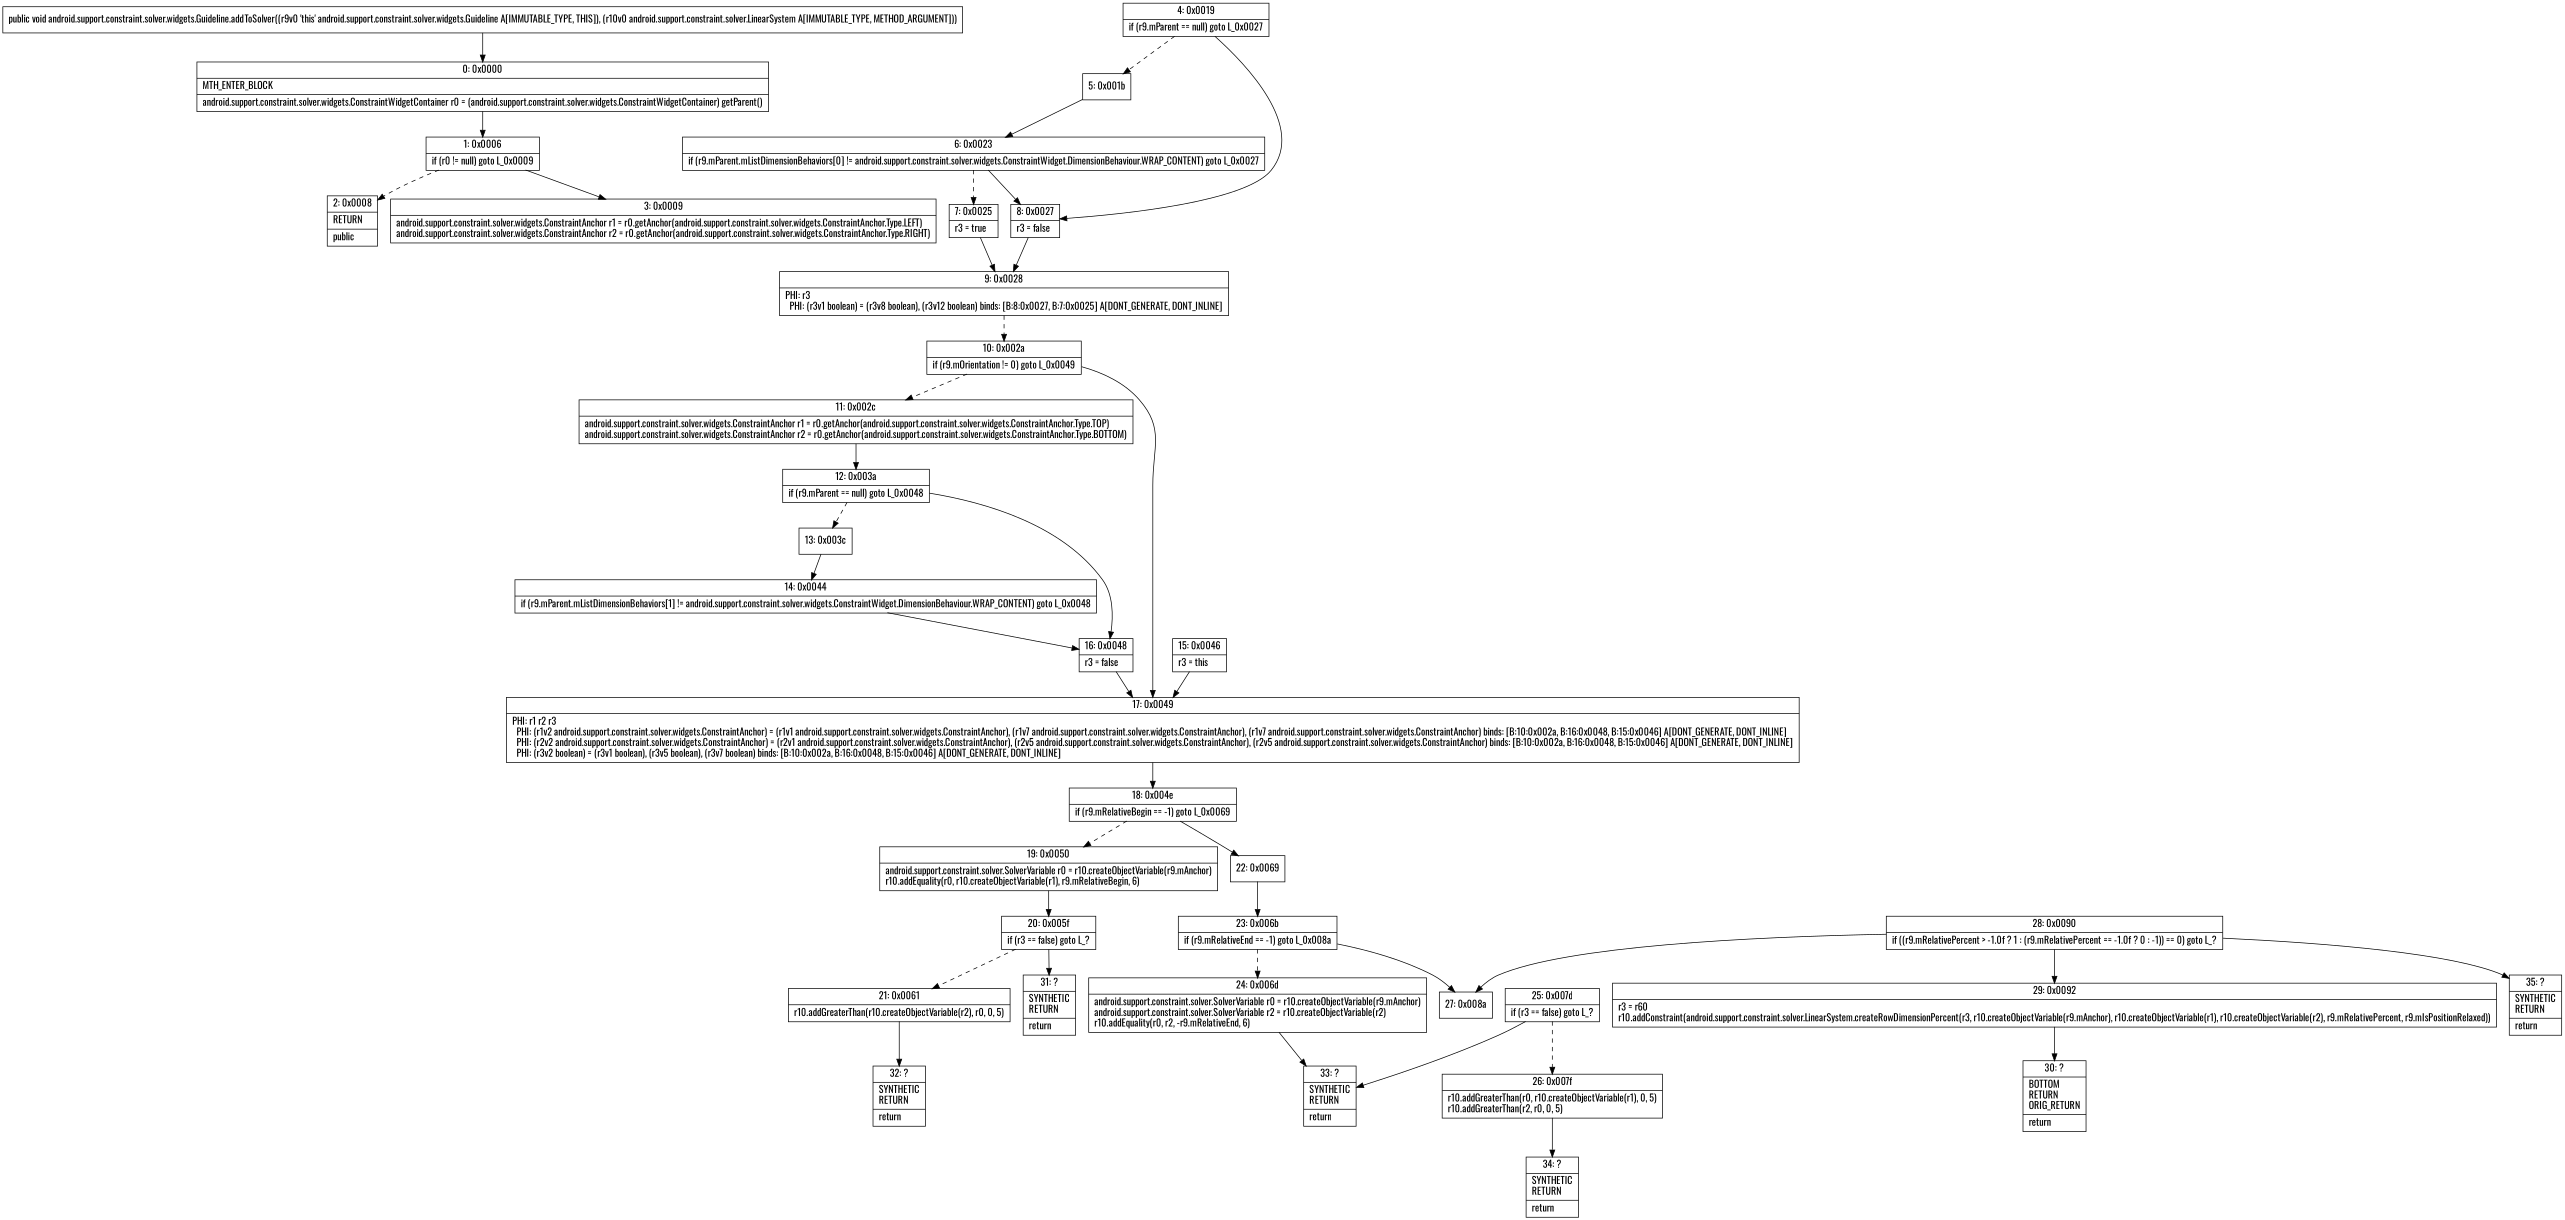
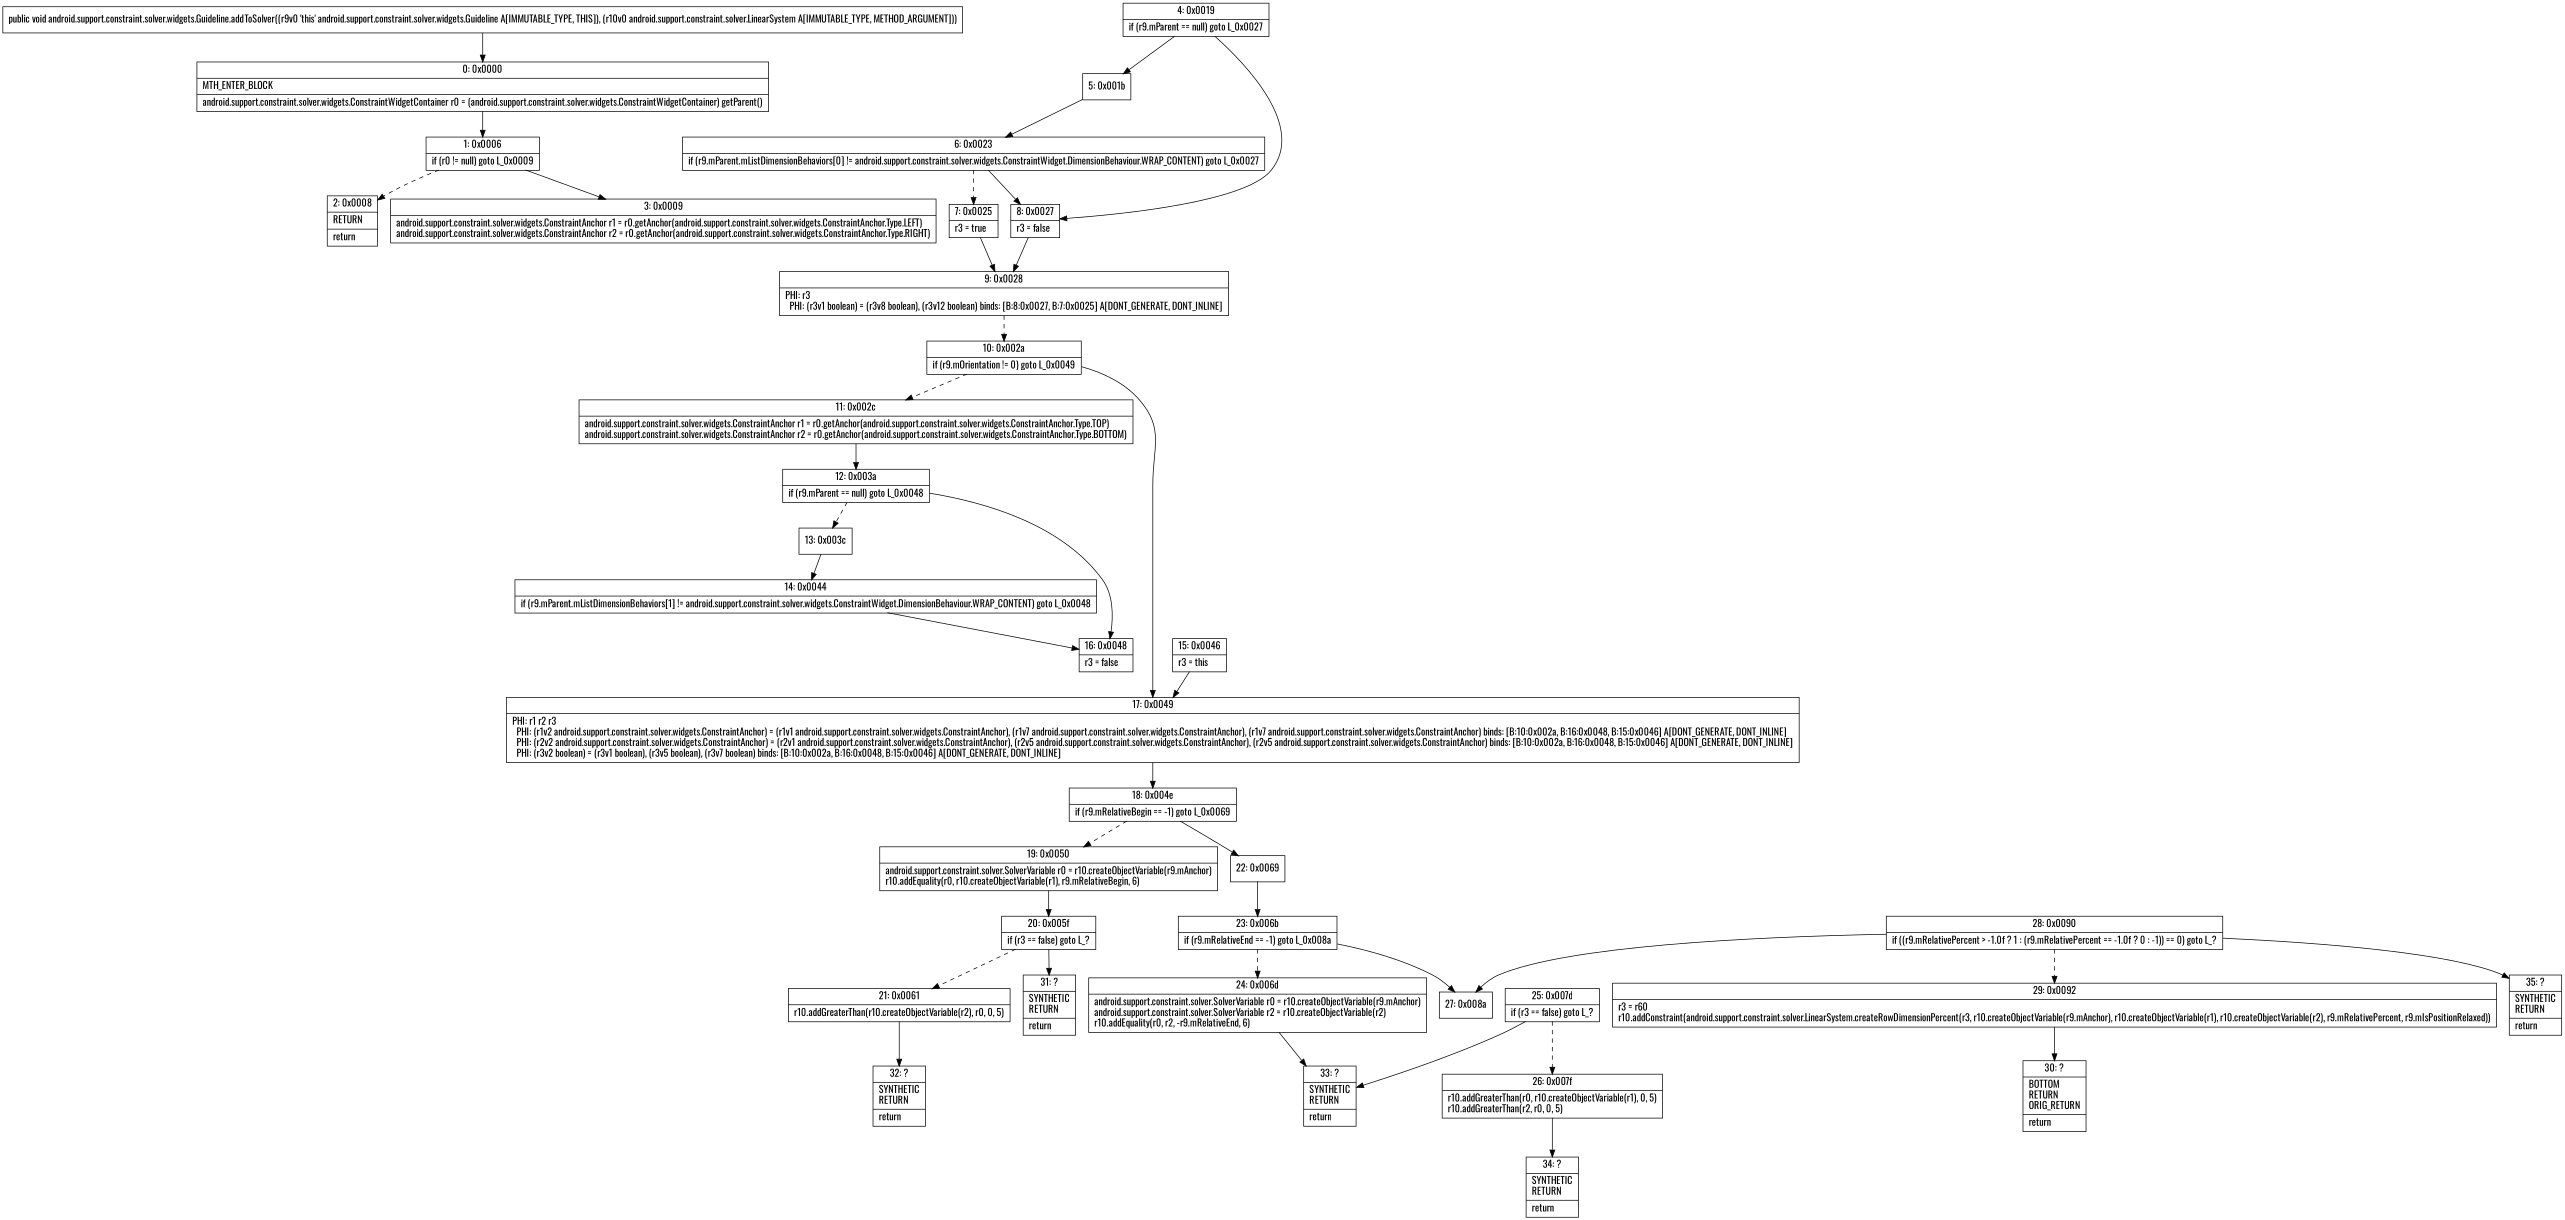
edge "4: 0x0019" -> "5: 0x001b": style dashed -> solid
node "2: 0x0008": text "public" -> "return"
edge "16: 0x0048" -> "17: 0x0049": removed
edge "28: 0x0090" -> "29: 0x0092": style solid -> dashed
